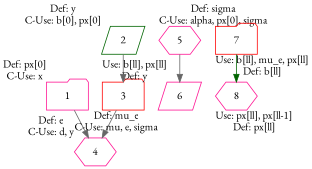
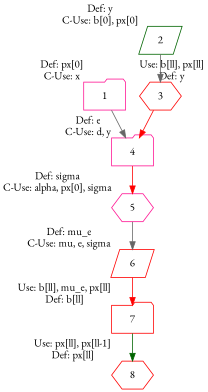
node "3 Use: b[ll], px[ll] Def: y": shape folder -> hexagon
node "6 Def: mu_e C-Use: mu, e, sigma": color deeppink -> red
node "8 Use: px[ll], px[ll-1] Def: px[ll]": color deeppink -> red
edge "3 Use: b[ll], px[ll] Def: y" -> "4 Def: e C-Use: d, y": color gray40 -> red
node "4 Def: e C-Use: d, y": shape hexagon -> folder
edge "4 Def: e C-Use: d, y" -> "5 Def: sigma C-Use: alpha, px[0], sigma": added
edge "6 Def: mu_e C-Use: mu, e, sigma" -> "7 Use: b[ll], mu_e, px[ll] Def: b[ll]": added
